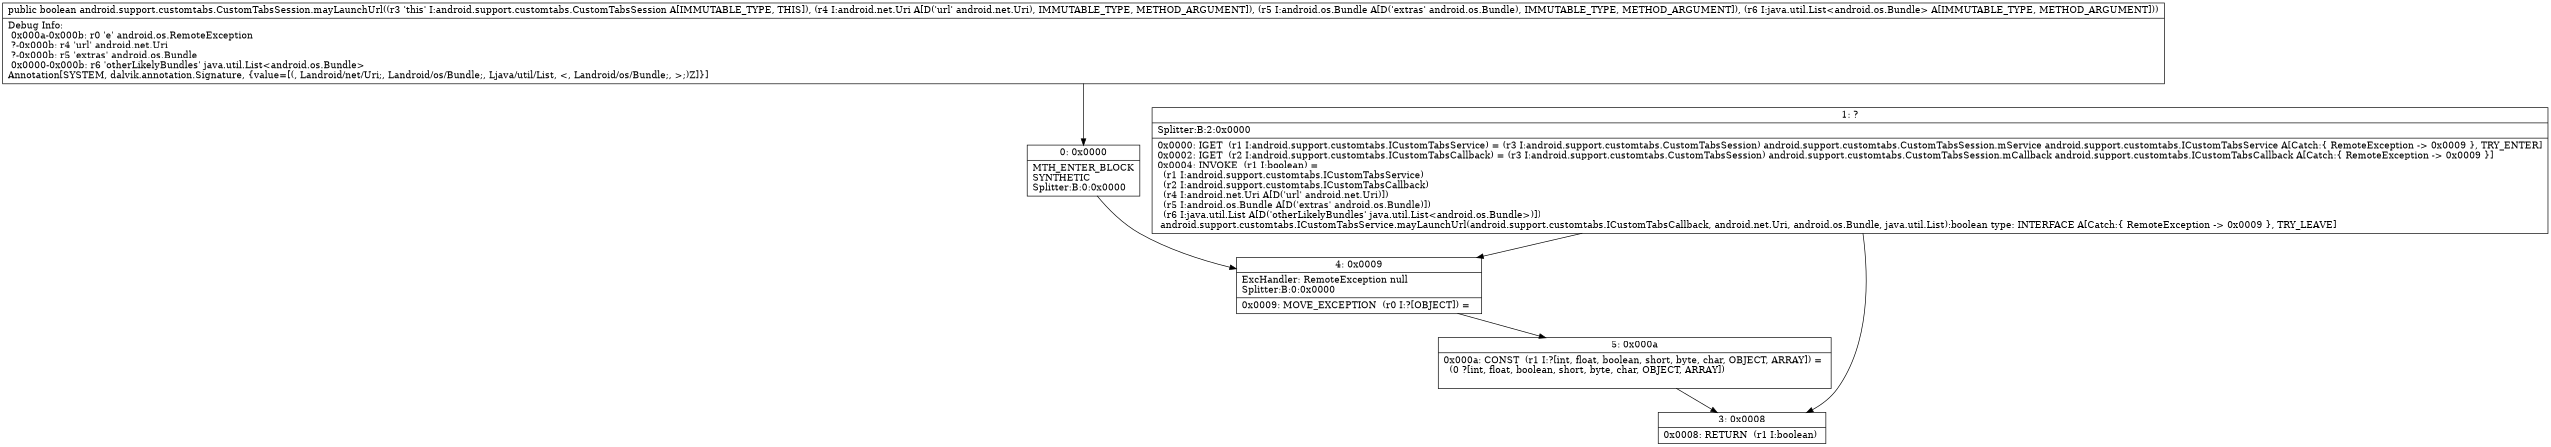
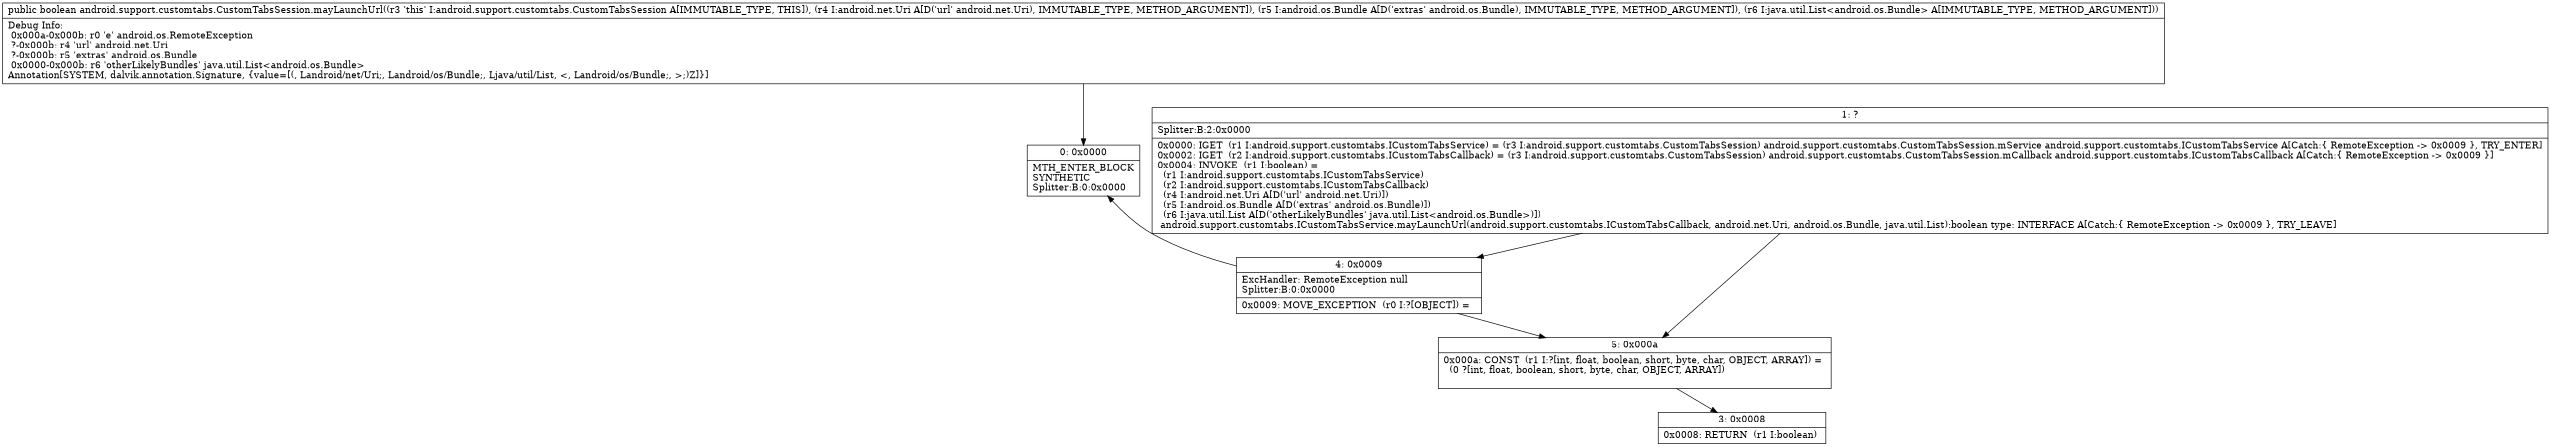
edge "0: 0x0000" -> "4: 0x0009": reversed
edge "1: ?" -> "3: 0x0008": now "1: ?" -> "5: 0x000a"
